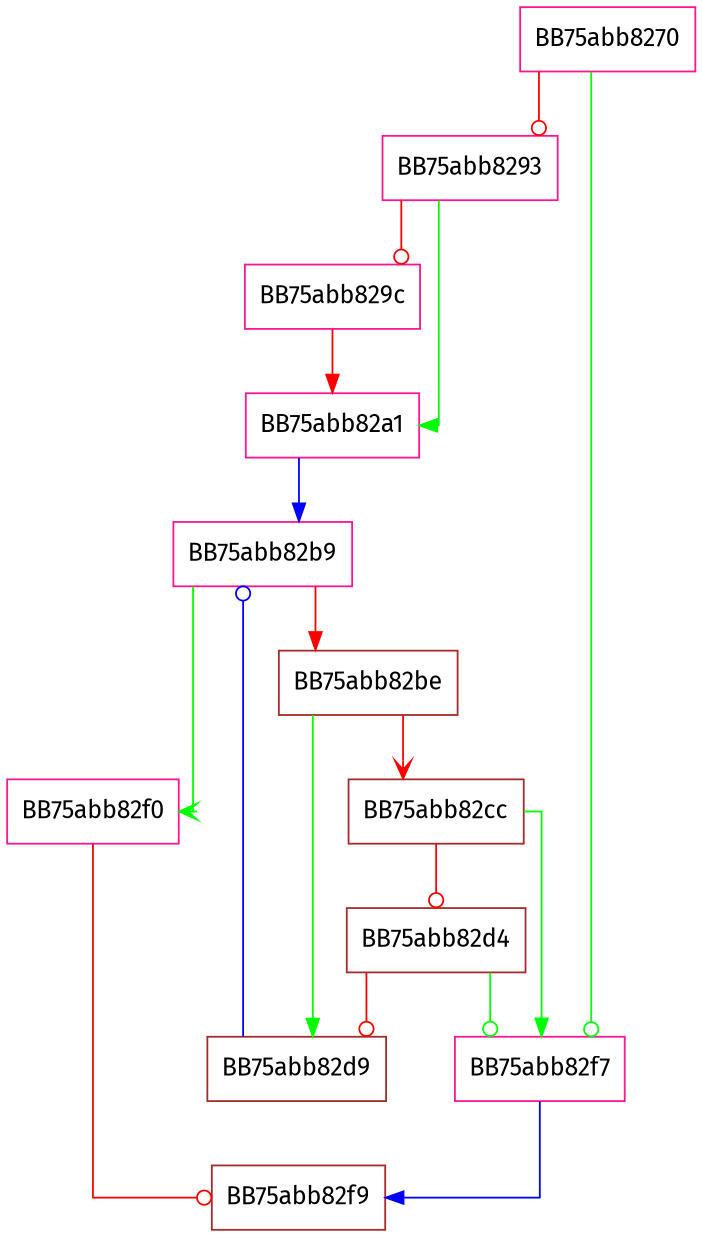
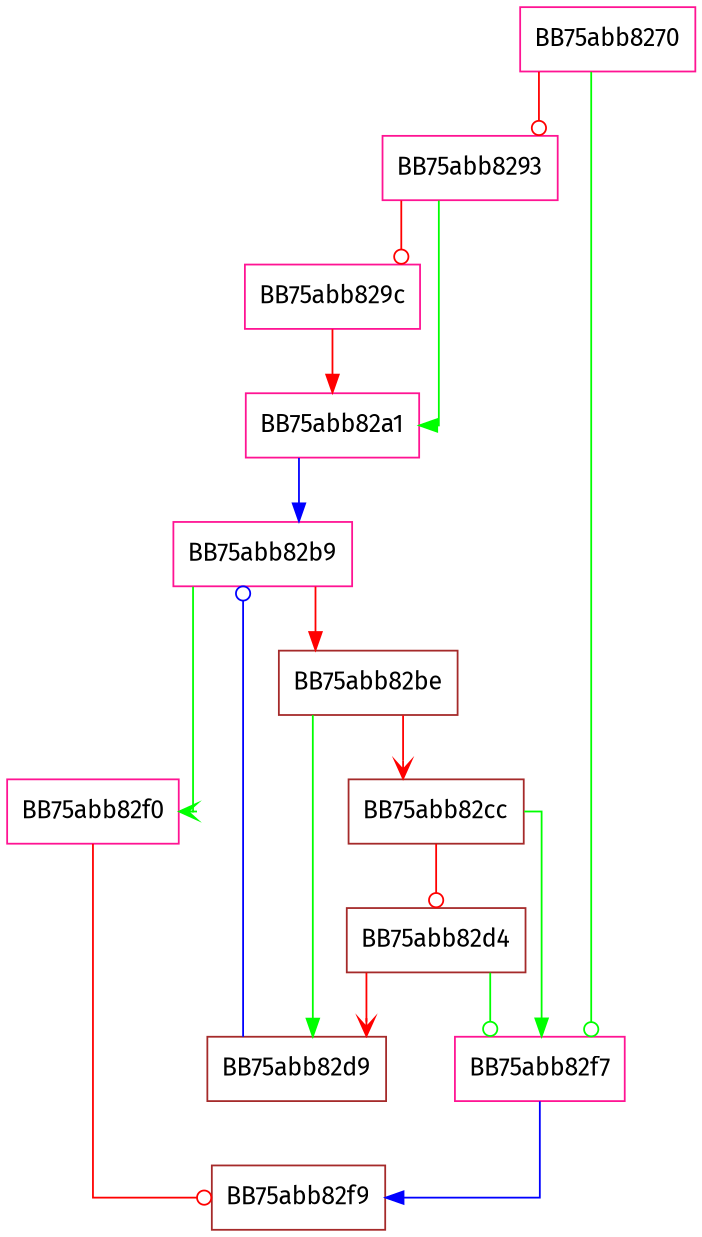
edge "BB75abb82d4" -> "BB75abb82d9": arrowhead odot -> vee
